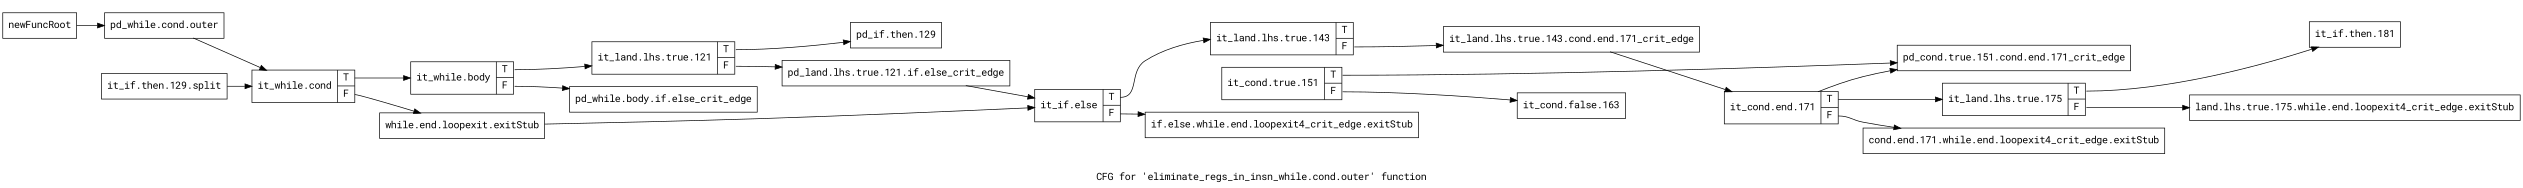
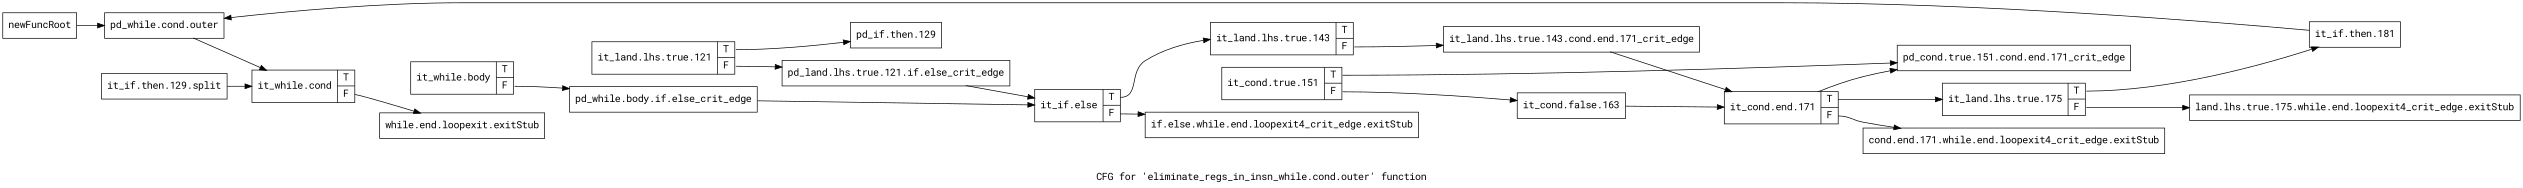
edge "it_if.then.181" -> "pd_while.cond.outer": added
edge "it_while.body" -> "it_land.lhs.true.121": removed
edge "it_while.cond" -> "it_while.body": removed
edge "it_cond.false.163" -> "it_cond.end.171": added
edge "while.end.loopexit.exitStub" -> "it_if.else": now "pd_while.body.if.else_crit_edge" -> "it_if.else"
